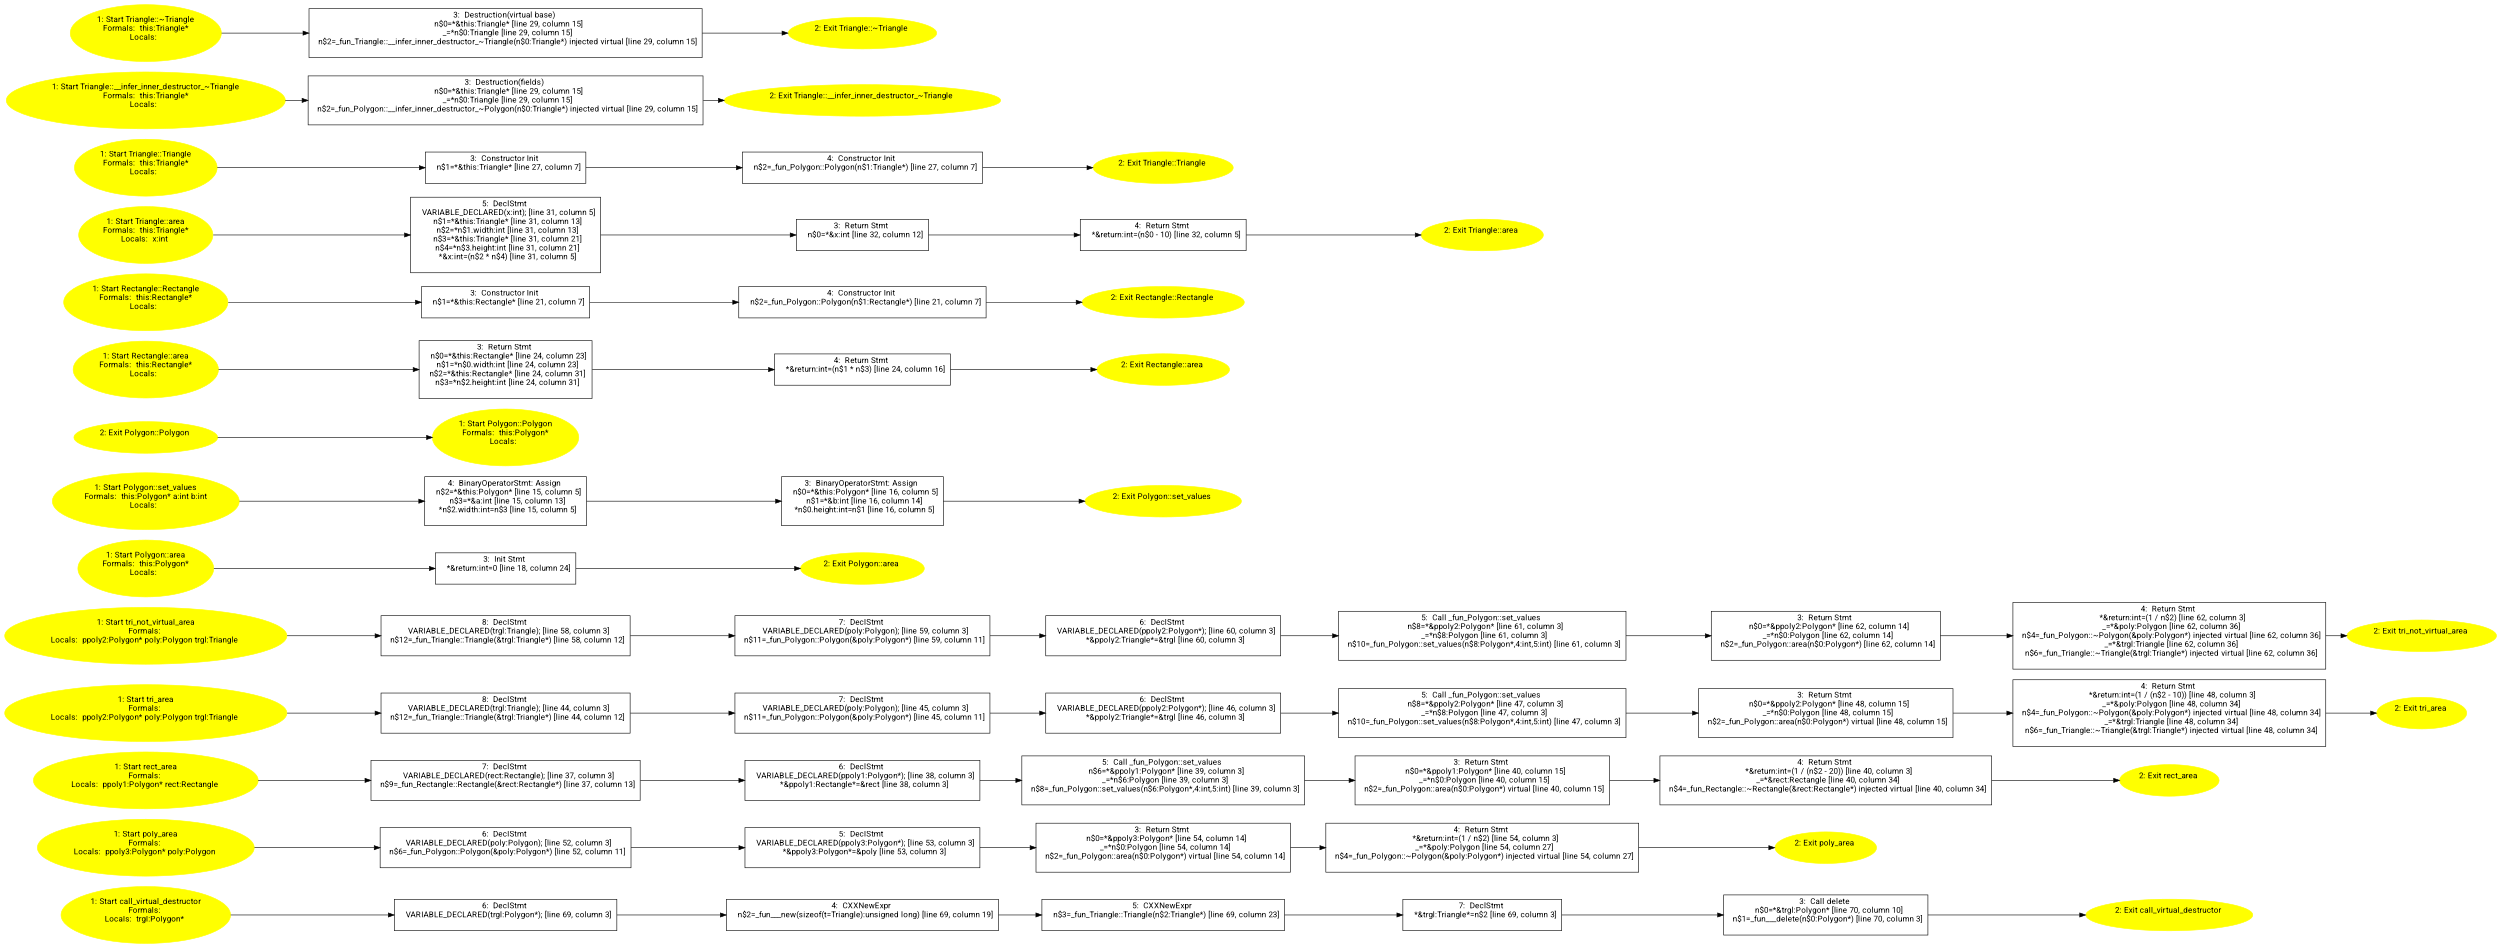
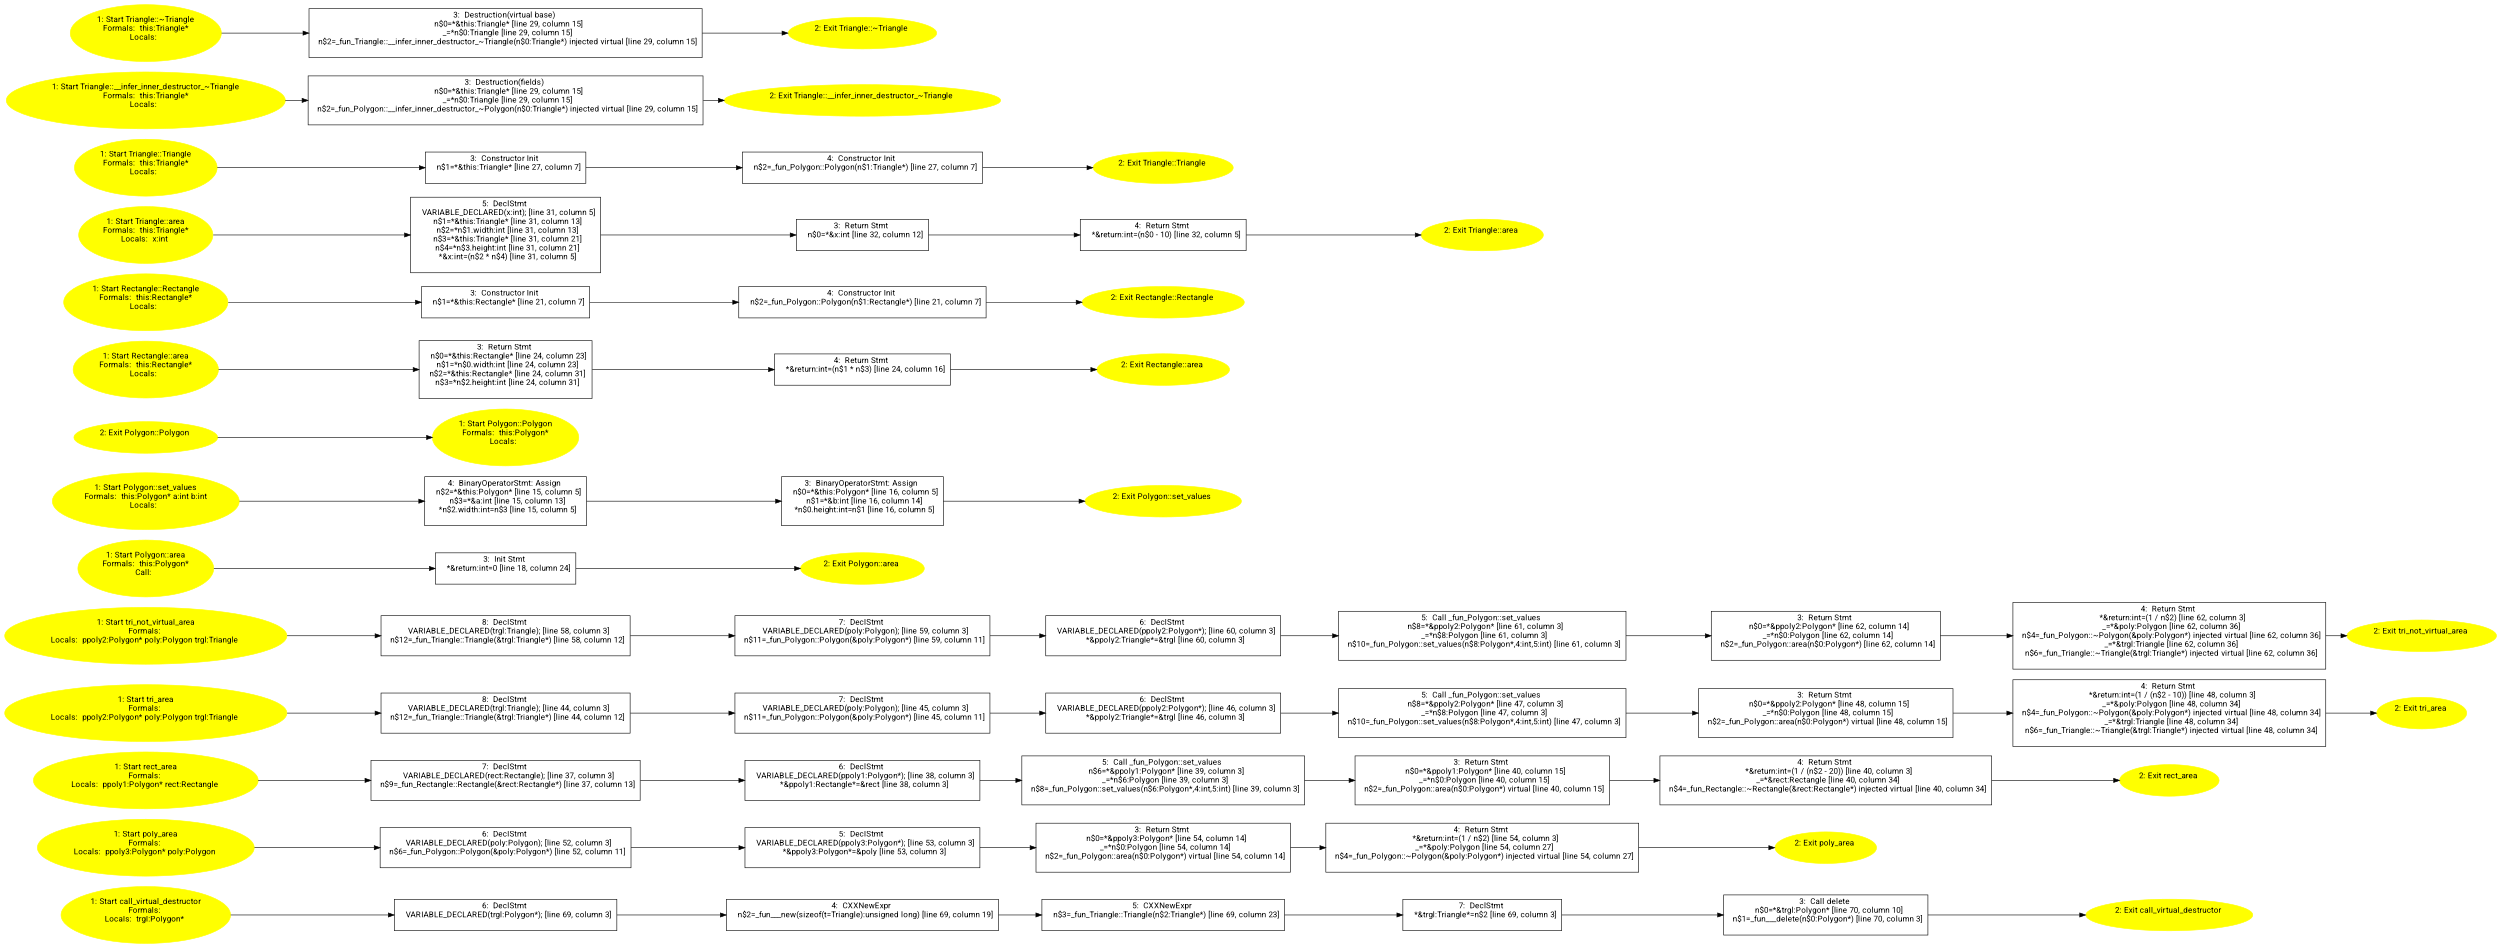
node "1: Start Polygon::area Formals:  this:Polygon* Locals:": label "1: Start Polygon::area Formals:  this:Polygon* Locals:" -> "1: Start Polygon::area Formals:  this:Polygon* Call:"
